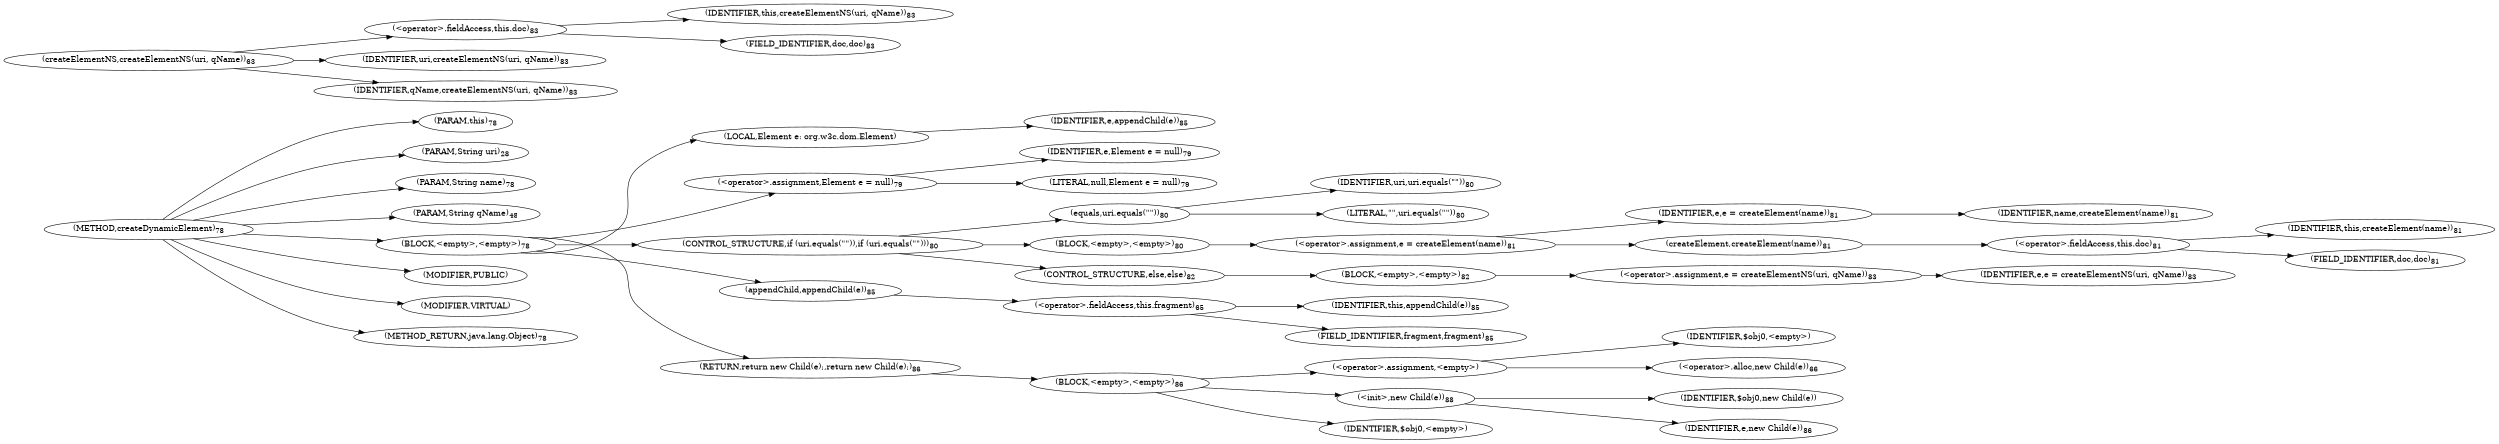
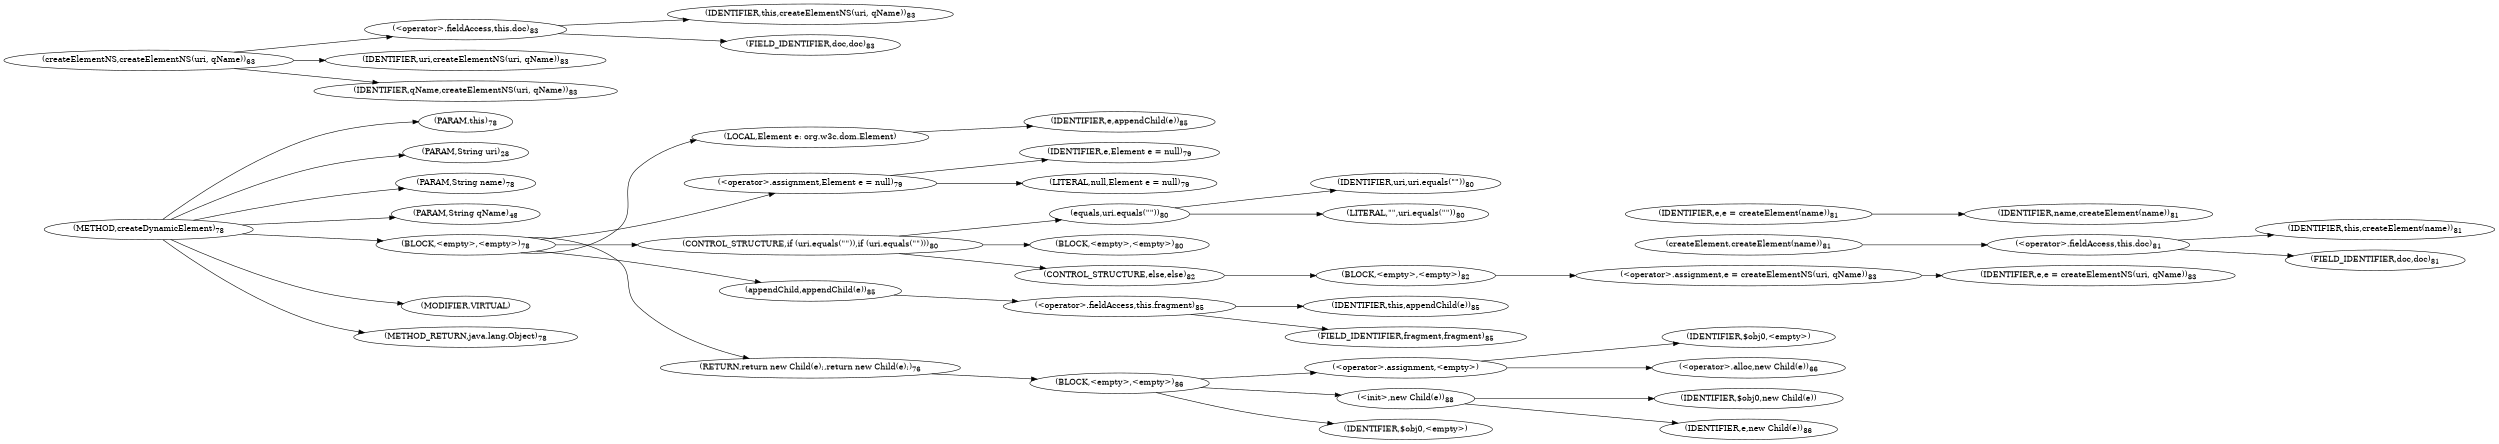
node "(<operator>.assignment,e = createElement(name))": removed
node "(MODIFIER,PUBLIC)": removed
node "(<operator>.fieldAccess,this.fragment)": text "65" -> "85"
node "(RETURN,return new Child(e);,return new Child(e);)": text "86" -> "76"
